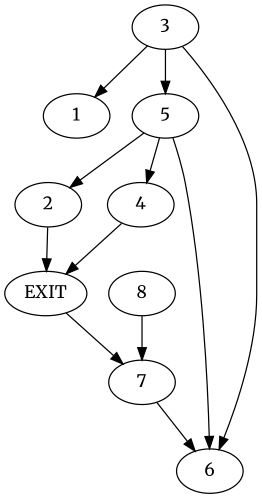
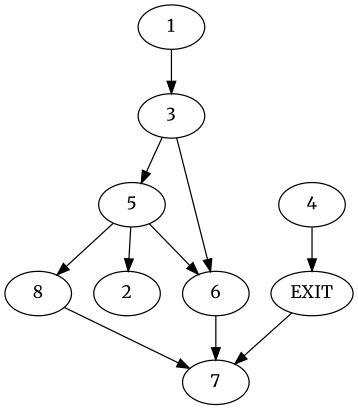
edge "3" -> "1": reversed
edge "5" -> "4": now "5" -> "8"
edge "2" -> "EXIT": removed
edge "7" -> "6": reversed
